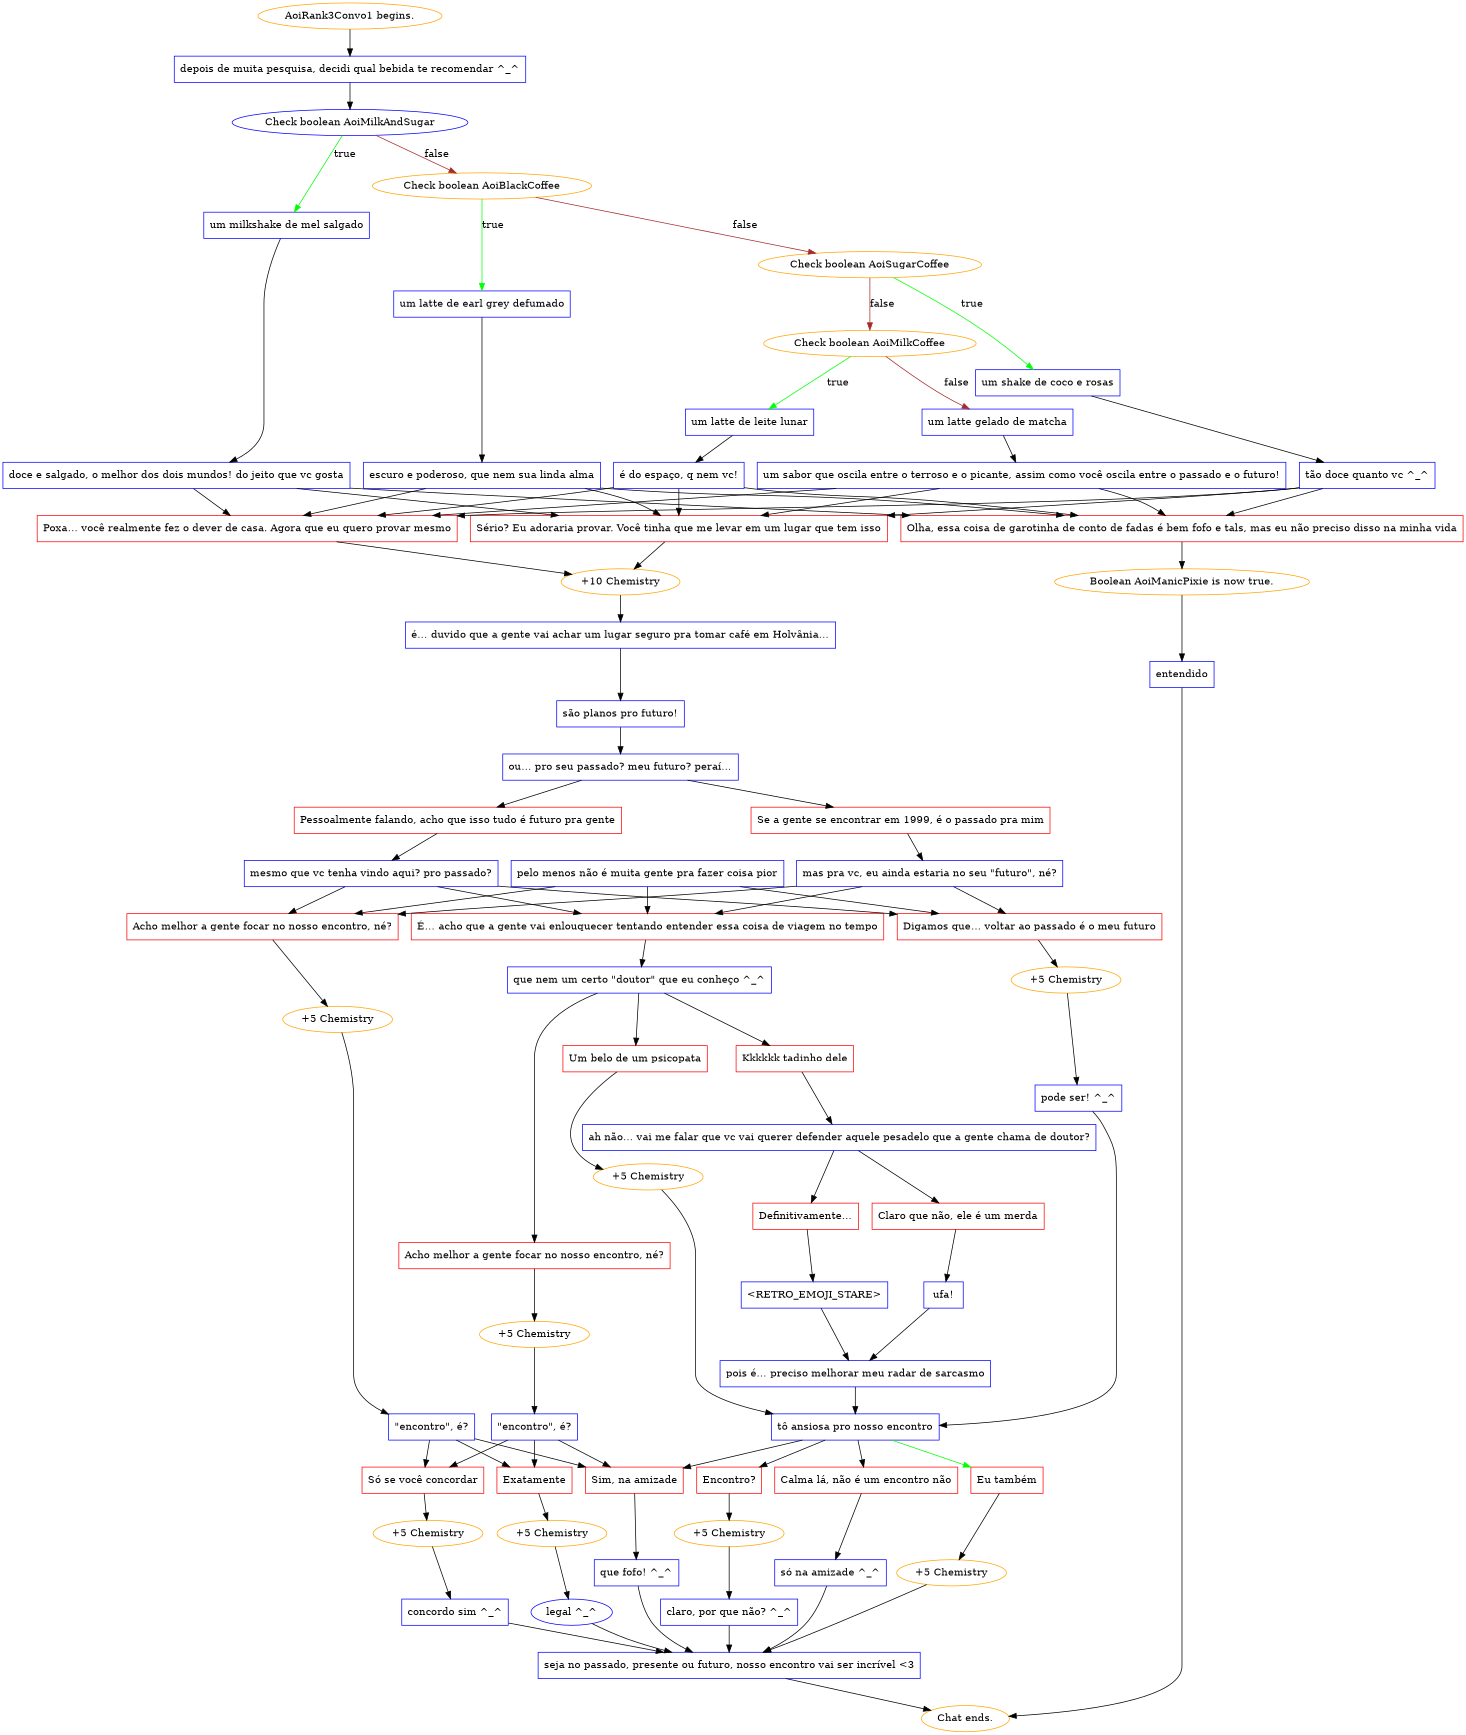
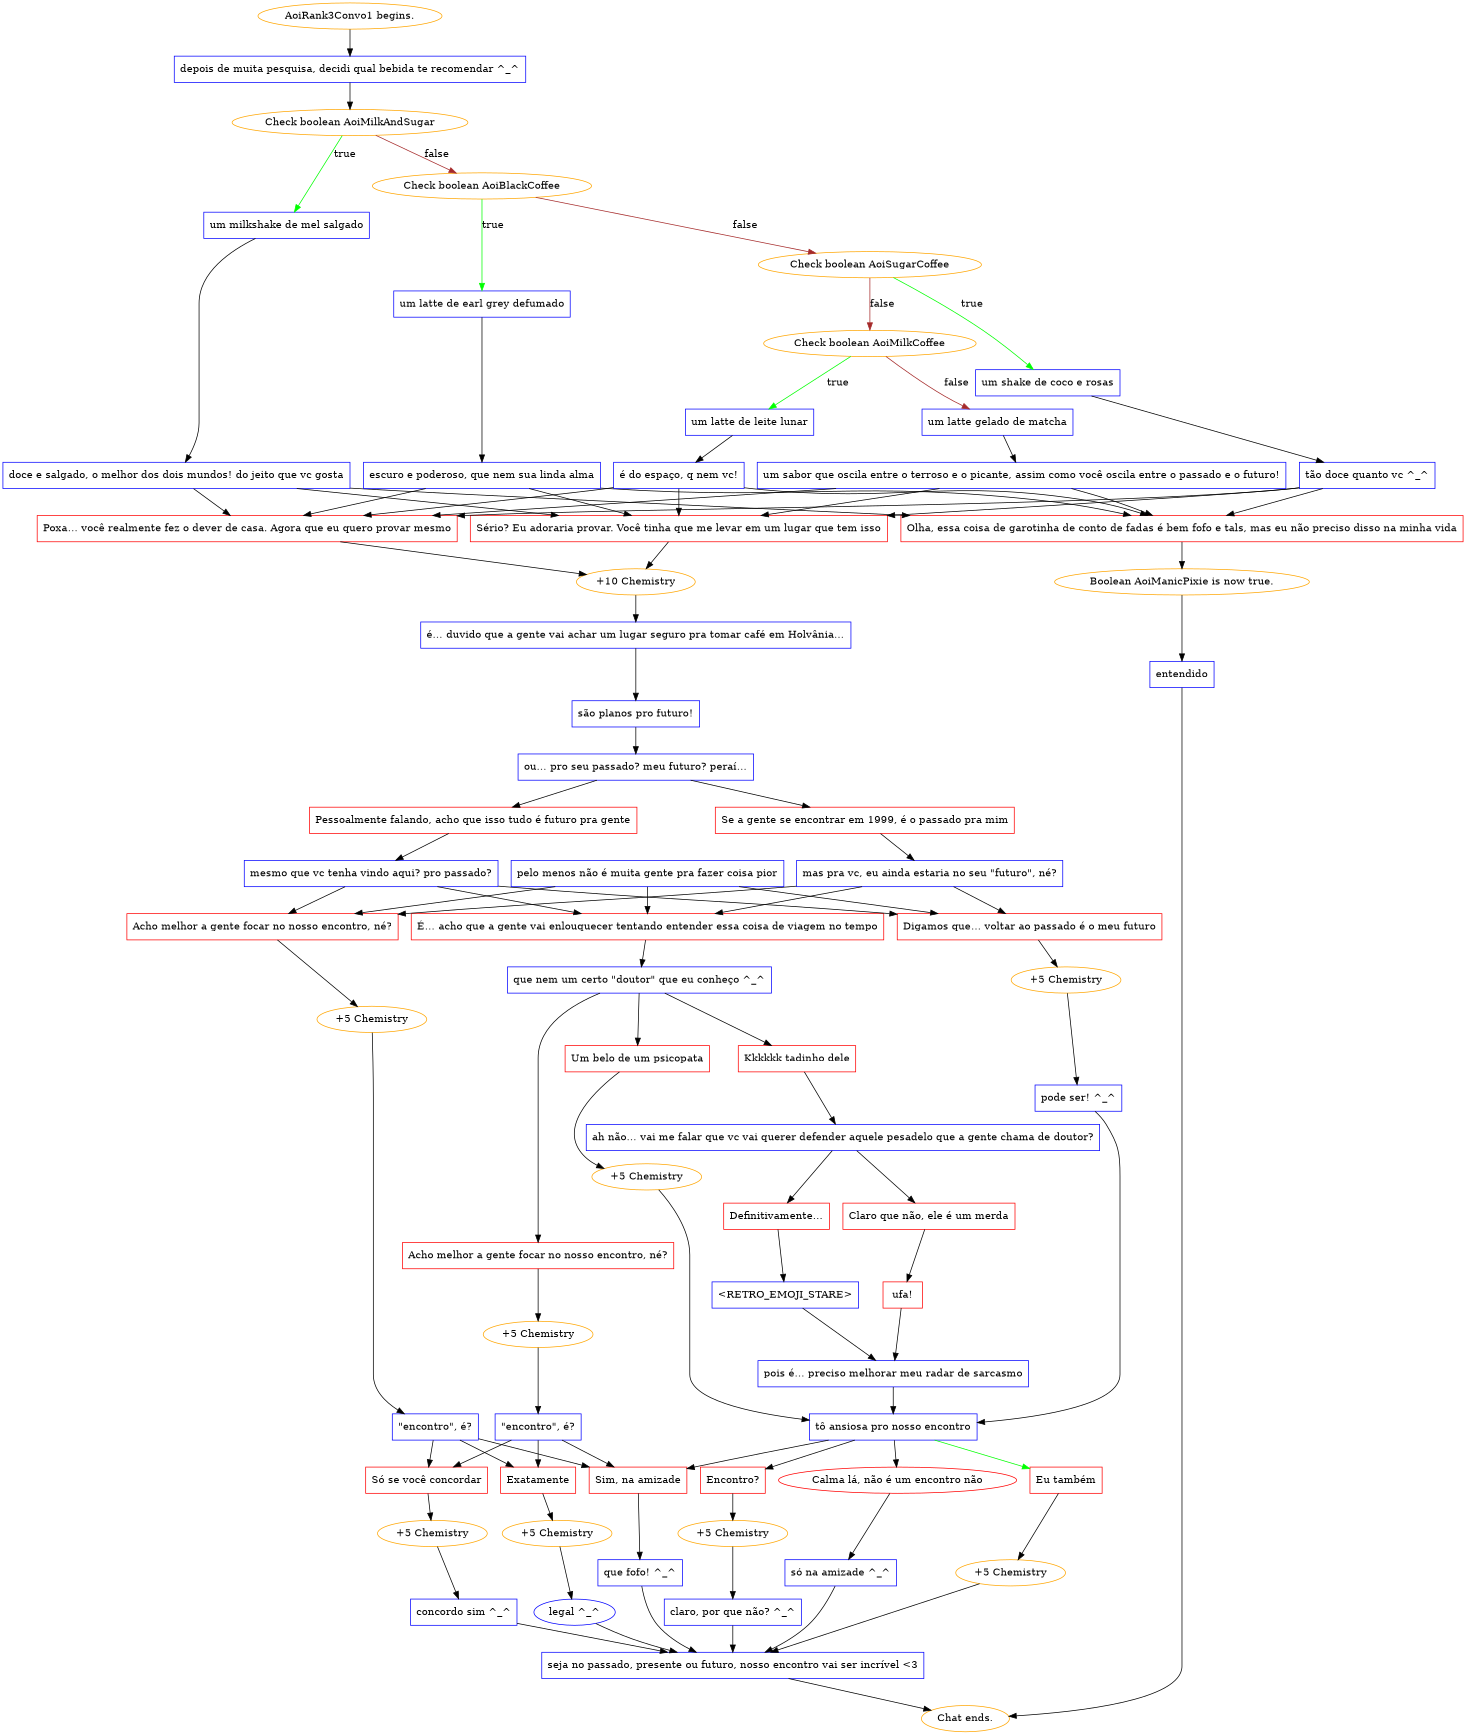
node "Check boolean AoiMilkAndSugar": color blue -> orange
node "ufa!": color blue -> red
node "Calma lá, não é um encontro não": shape box -> ellipse
